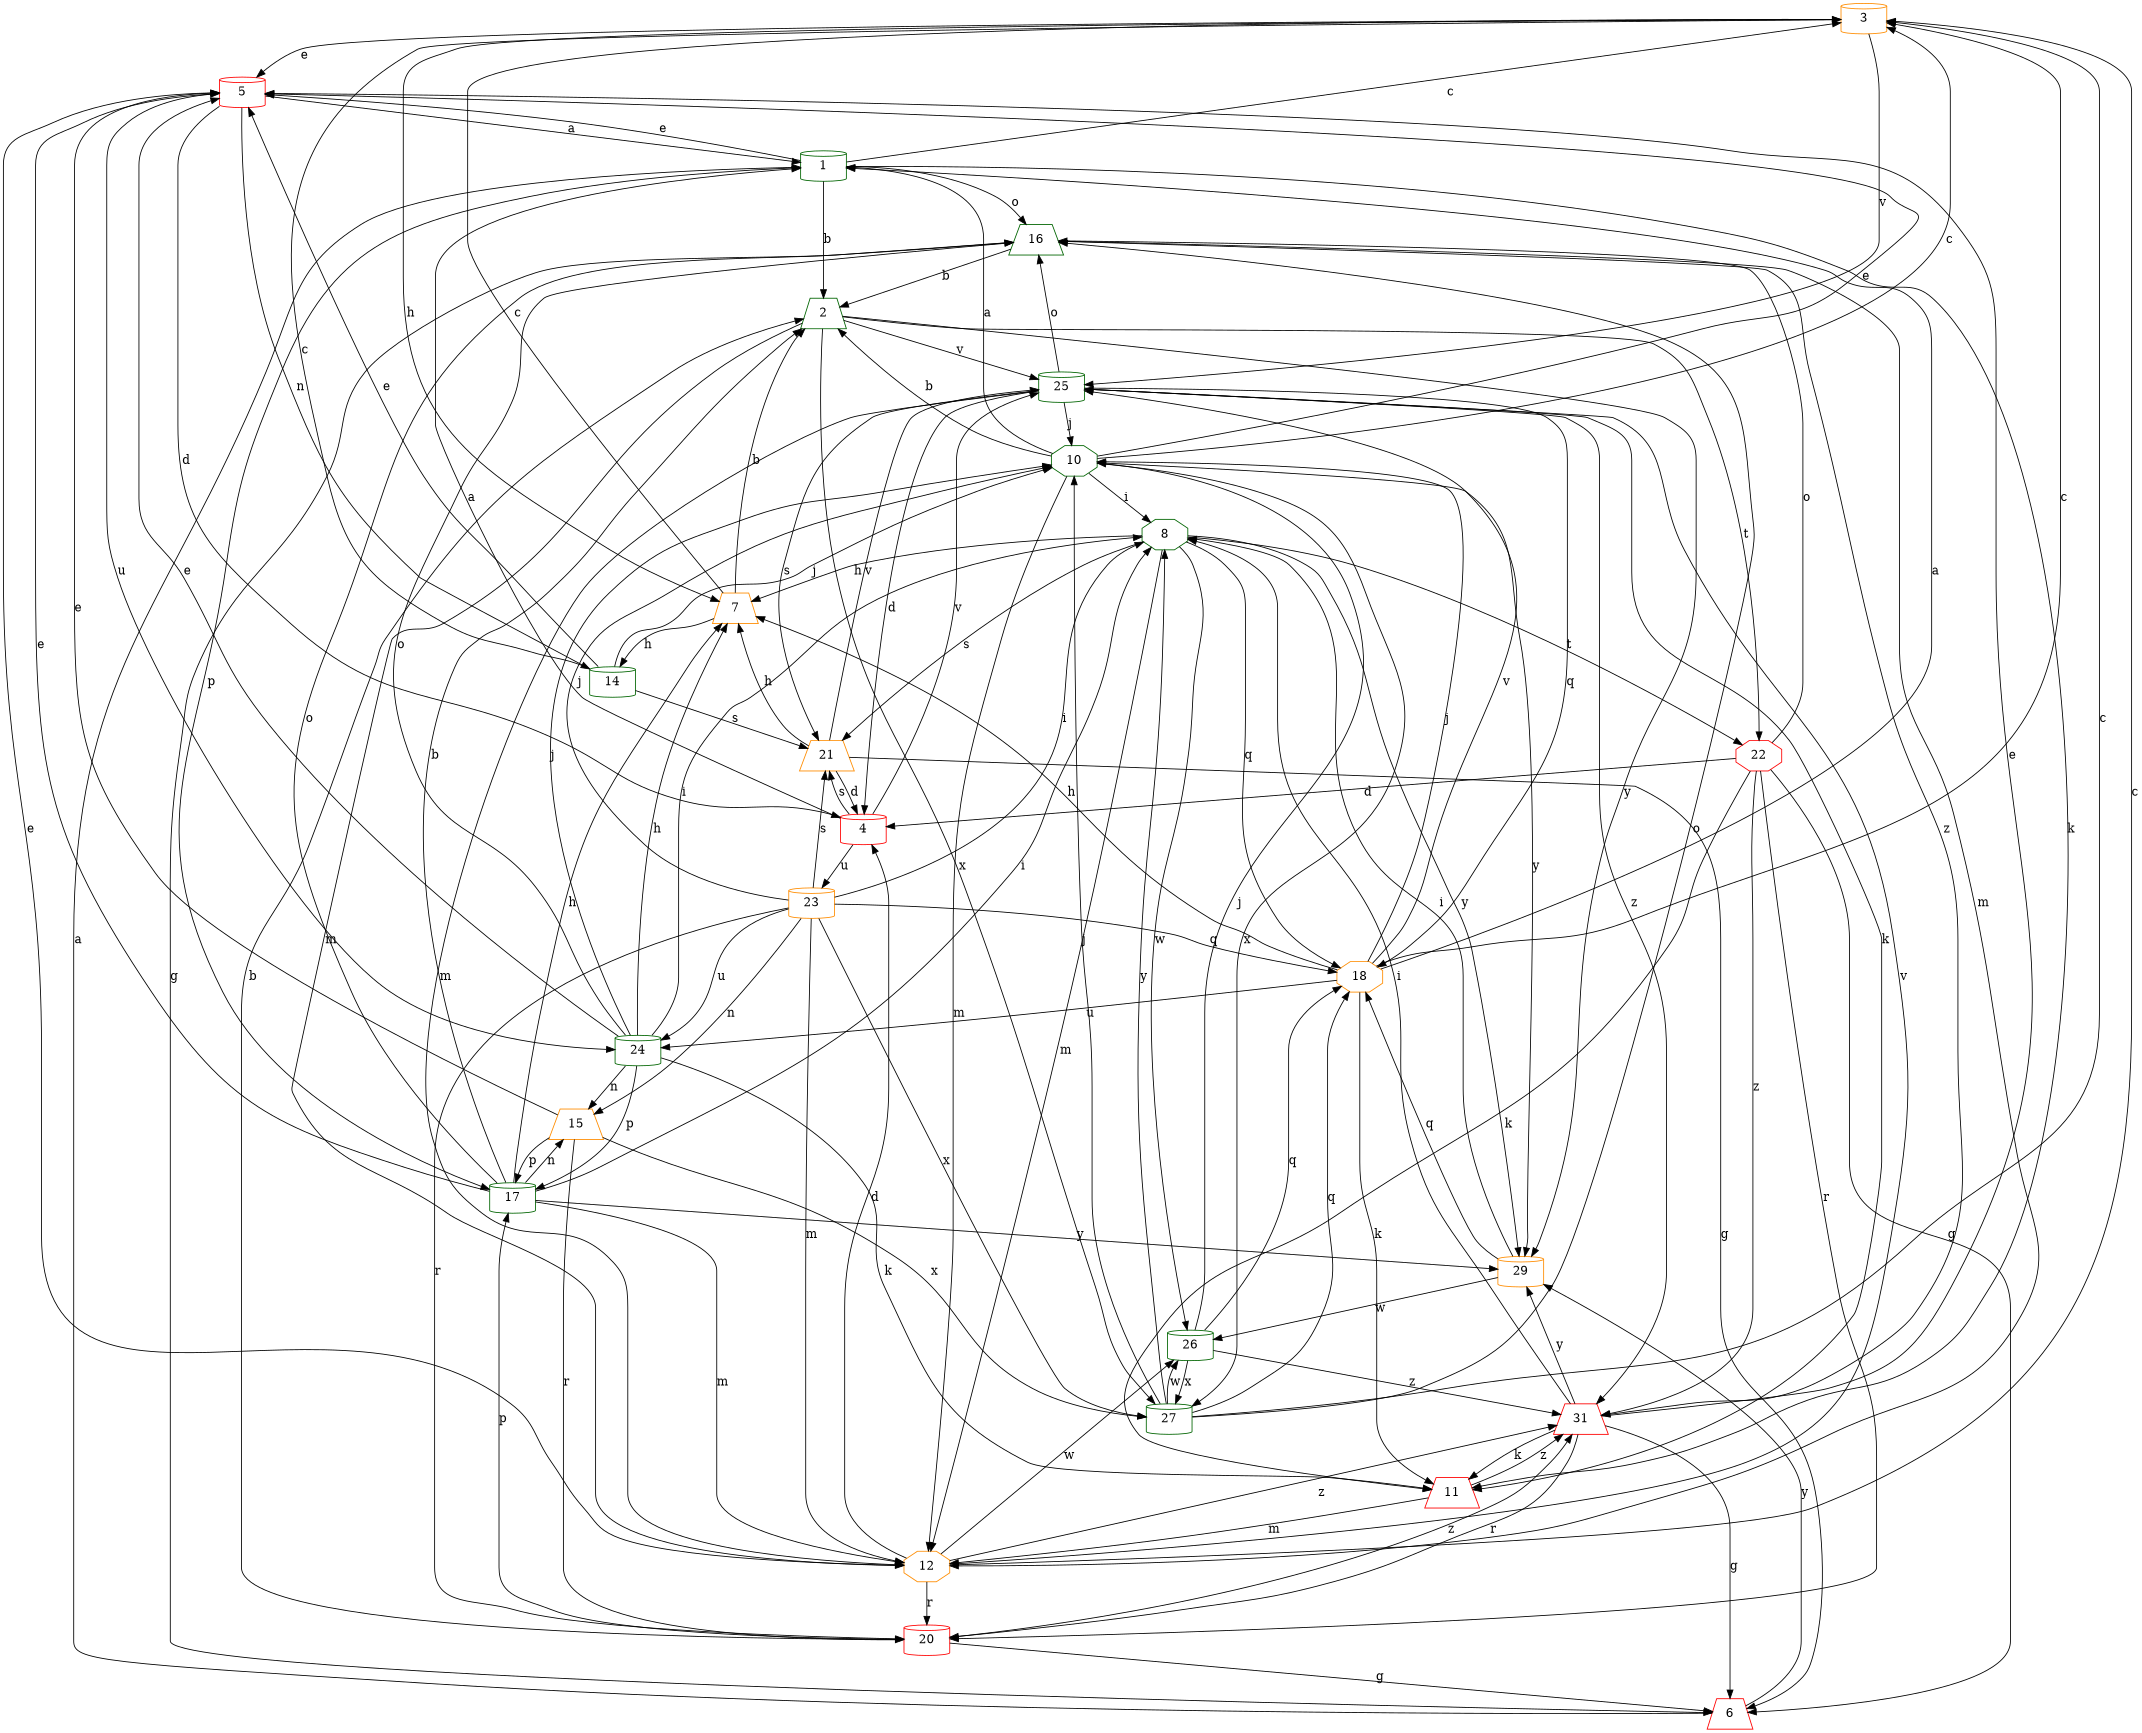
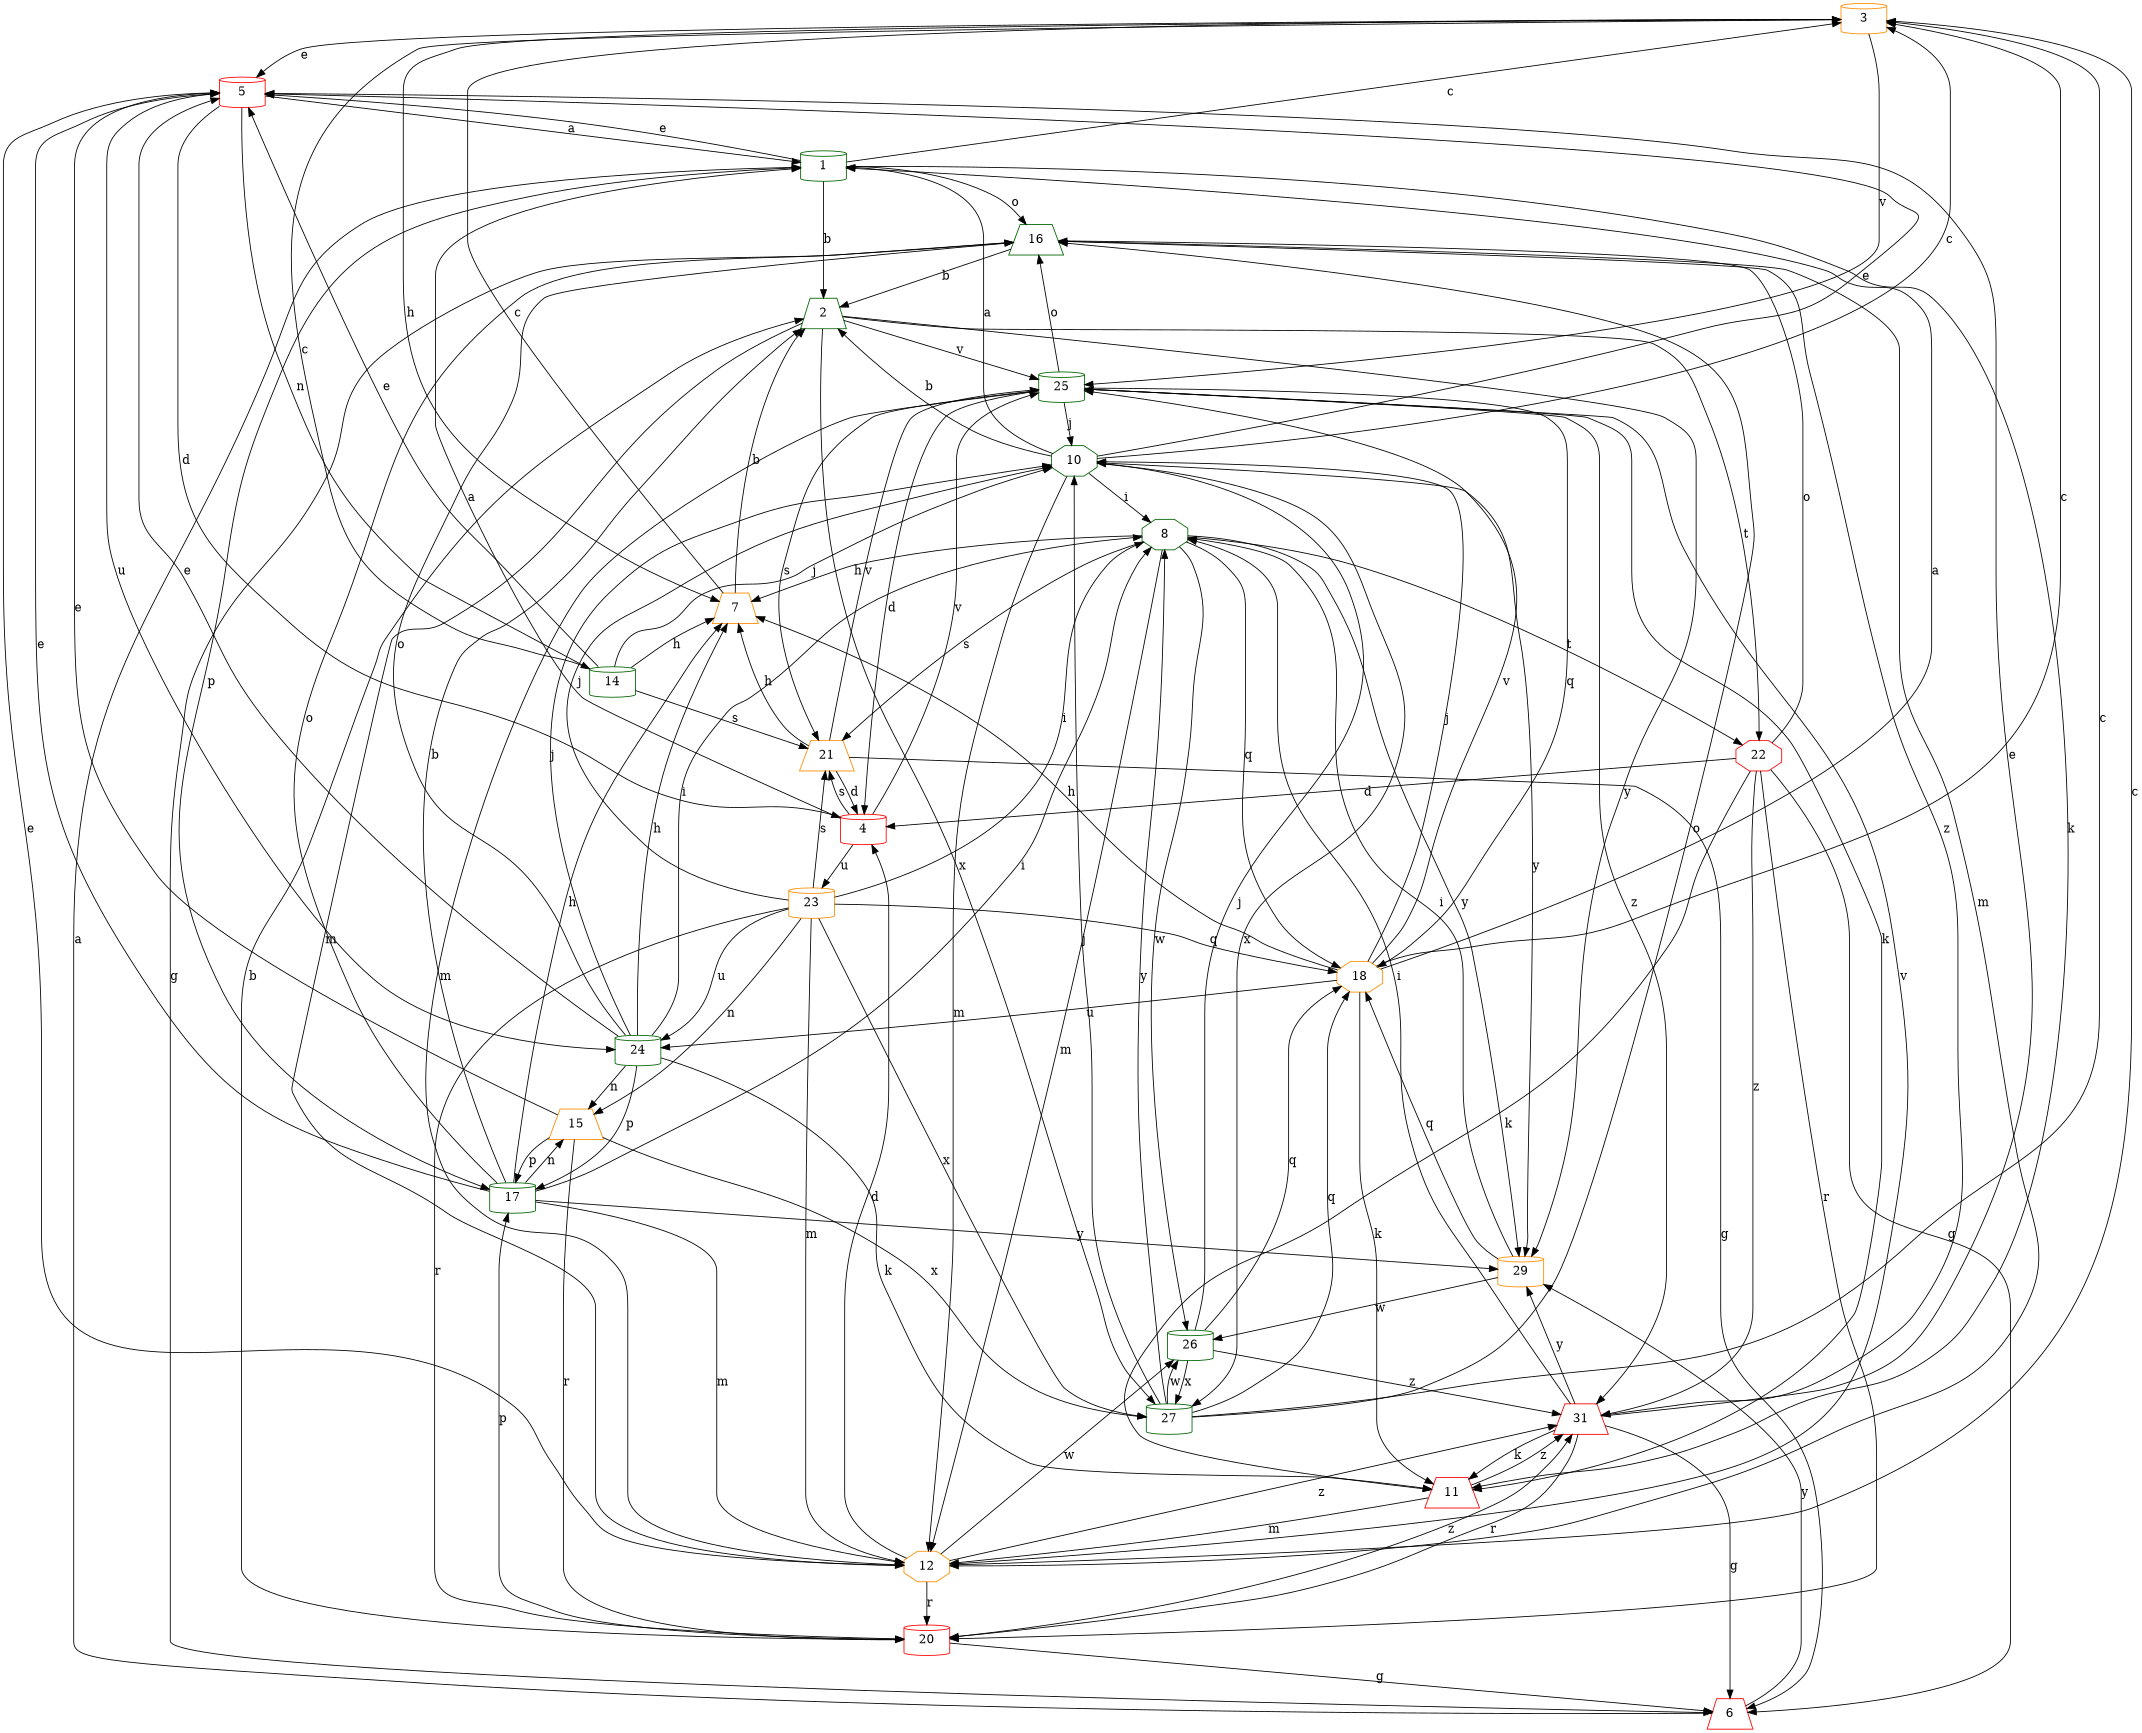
edge "7" -> "14": reversed
